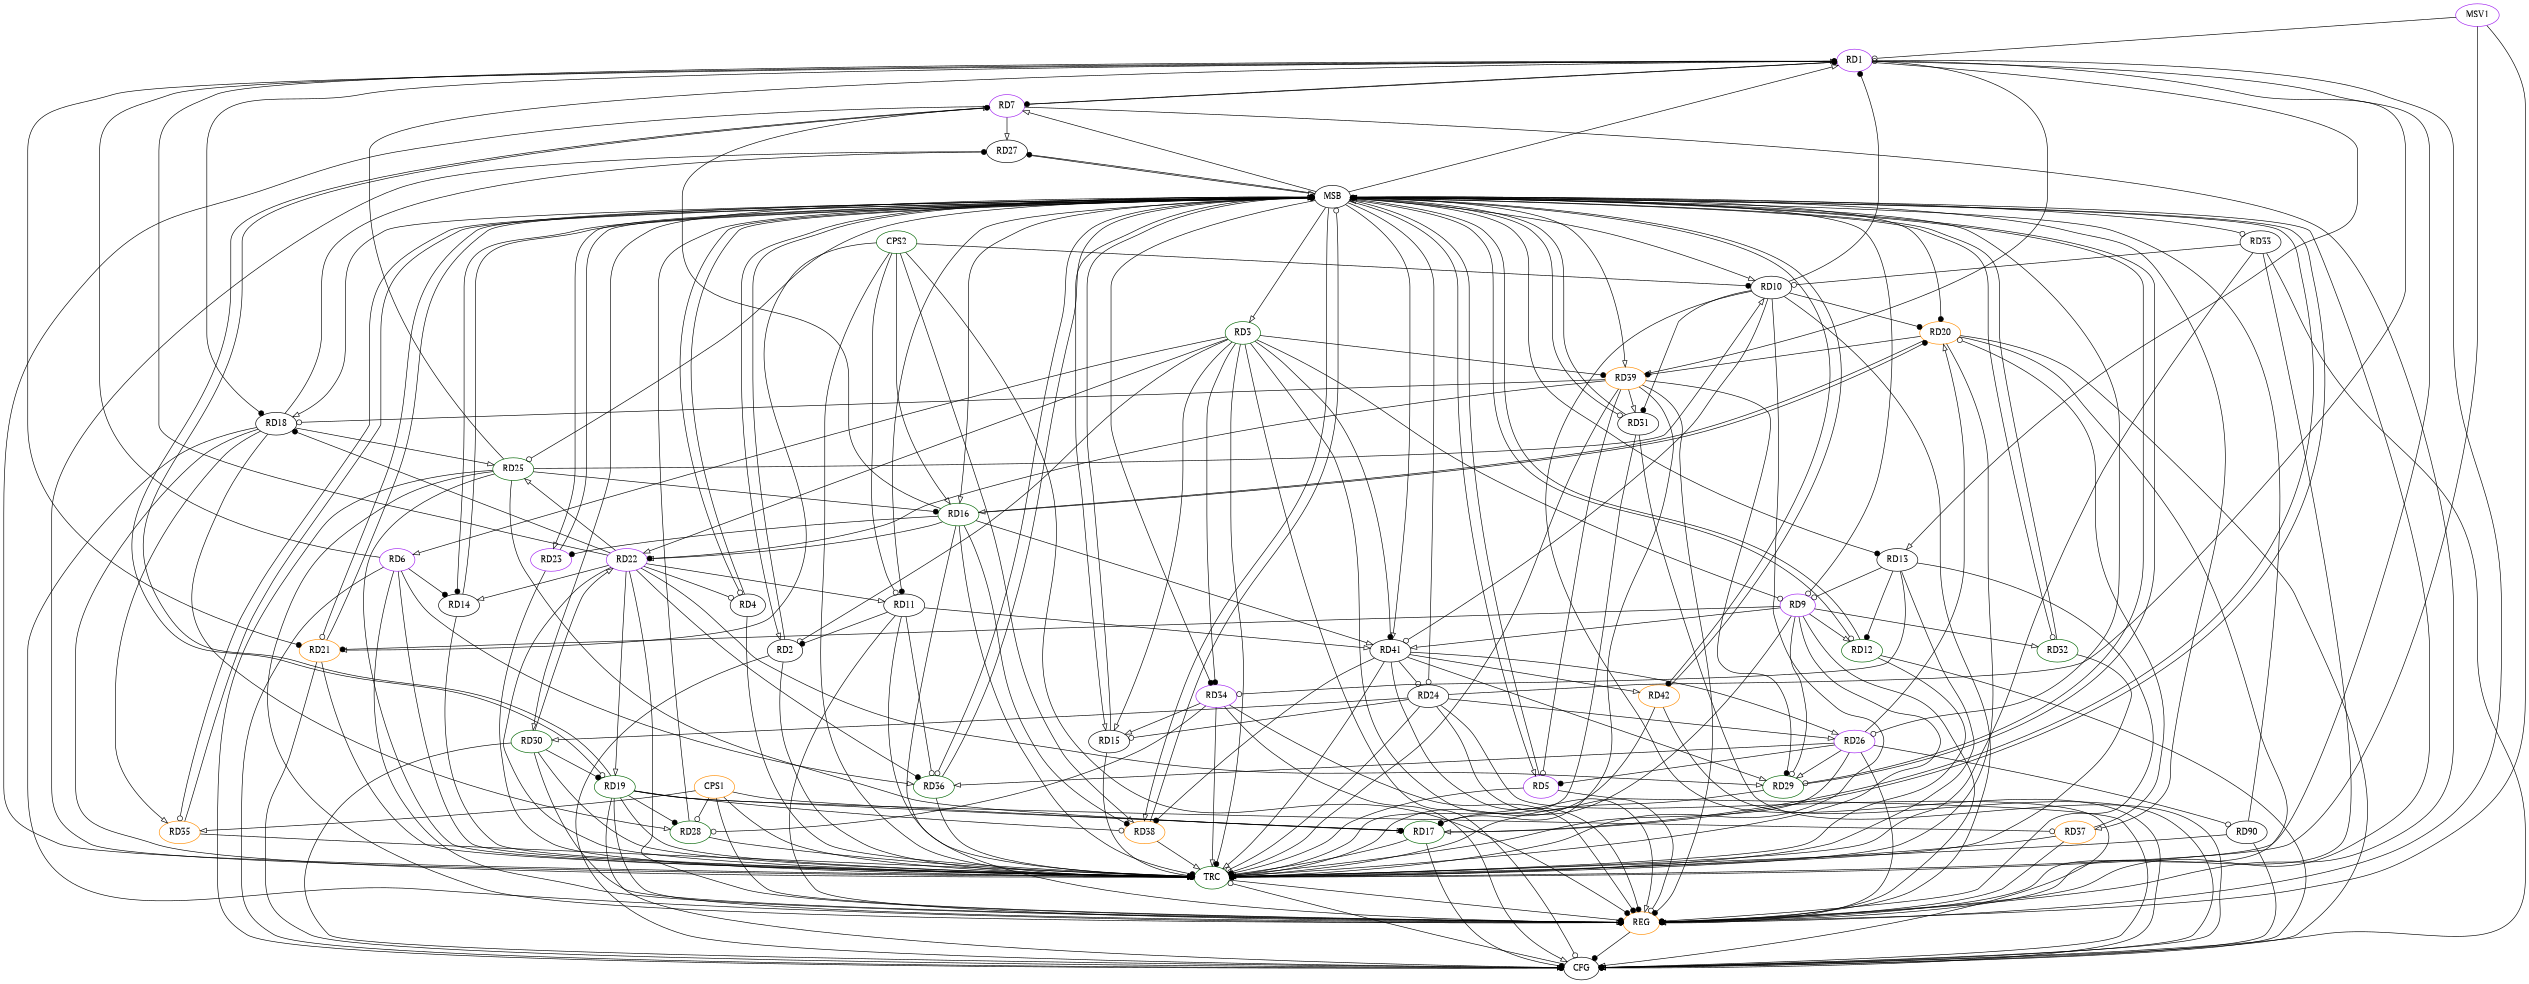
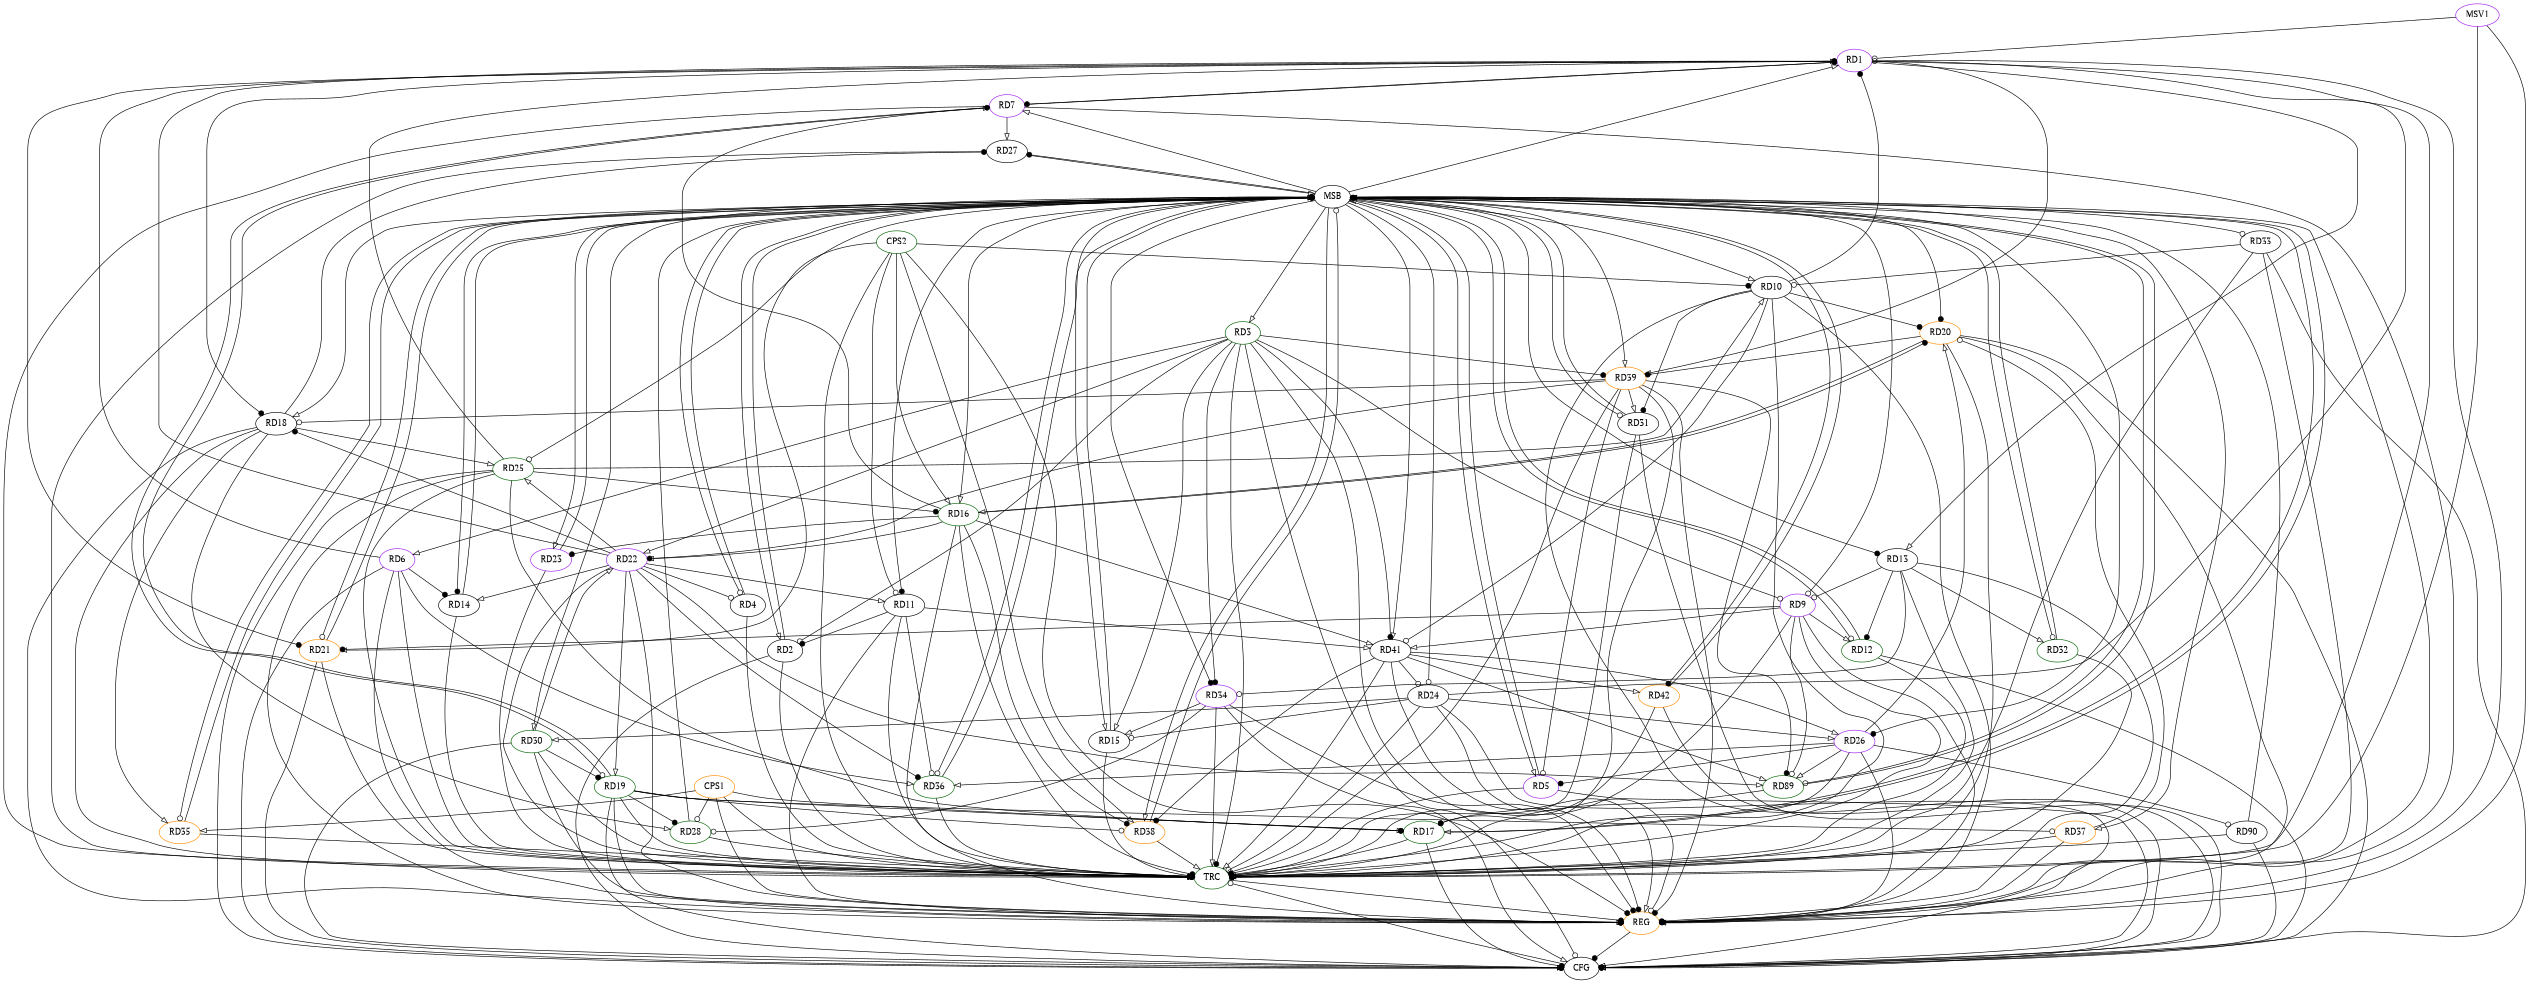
edge "MSB" -> "RD26": arrowhead odot -> dot
edge "RD9" -> "RD32": now "RD13" -> "RD32"
node "RD29": label "RD29" -> "RD89"
